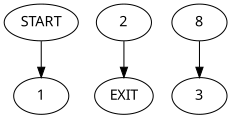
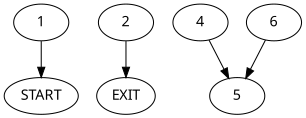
node "8": label "8" -> "4"
node "6": added
edge "START" -> "1": reversed
node "3": label "3" -> "5"
